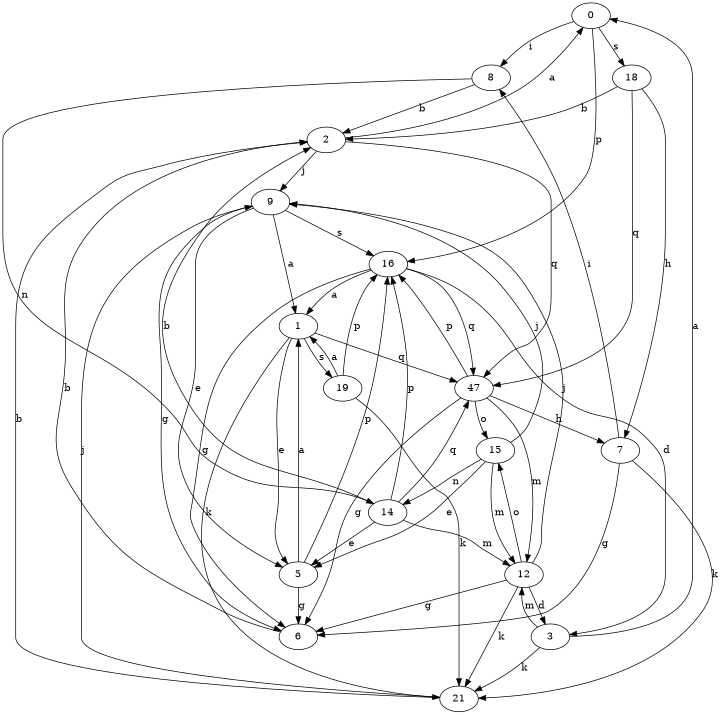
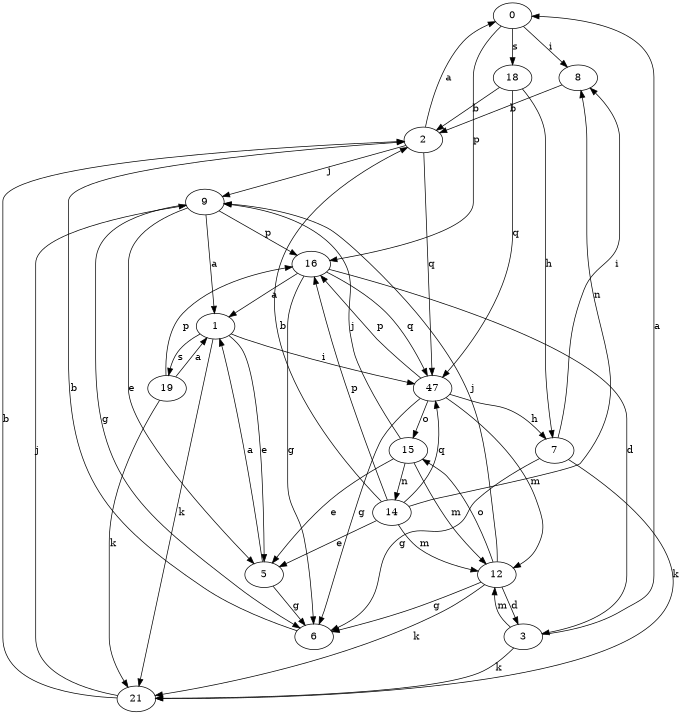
edge "8" -> "14": reversed
edge "9" -> "16": label "s" -> "p"
edge "1" -> "47": label "q" -> "i"
edge "5" -> "16": removed, label "p"
